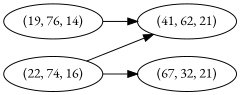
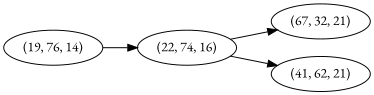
edge "(19, 76, 14)" -> "(41, 62, 21)": now "(19, 76, 14)" -> "(22, 74, 16)"
